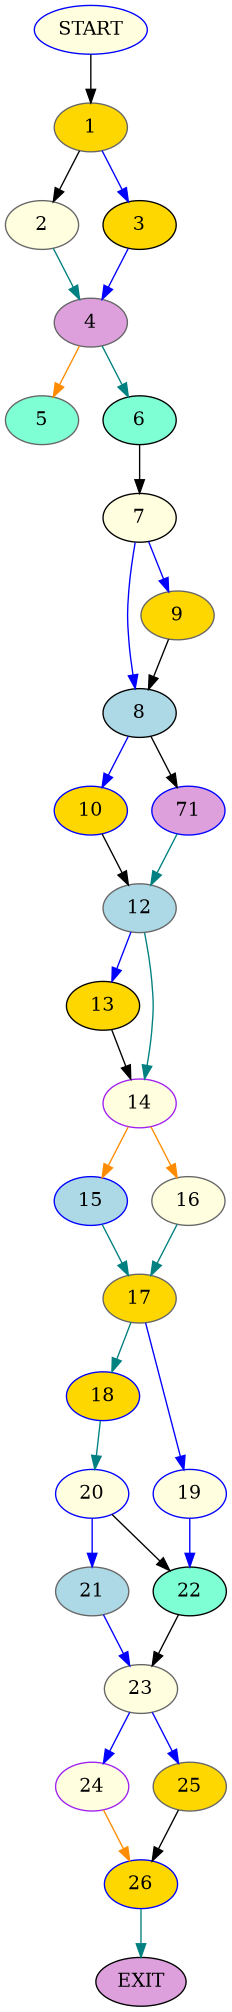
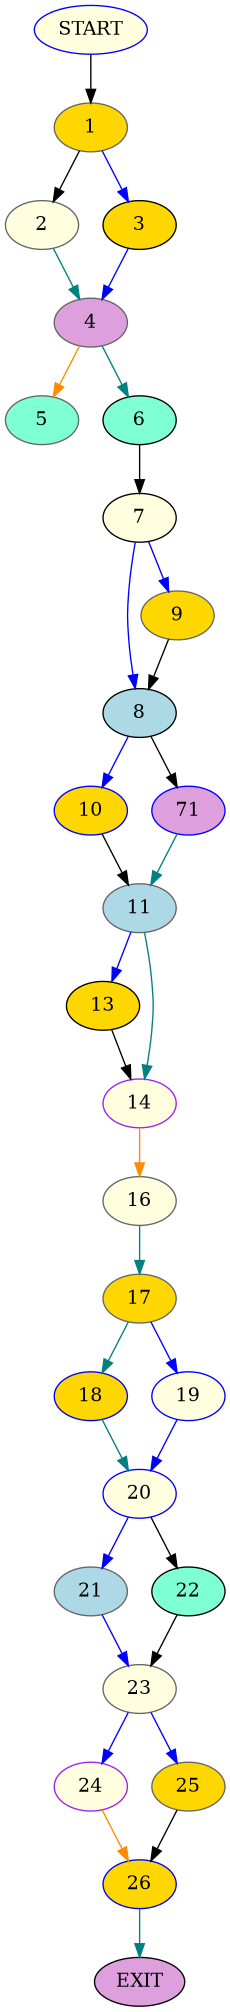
node "12": label "12" -> "11"
node "15": removed
edge "19" -> "22": now "19" -> "20"
